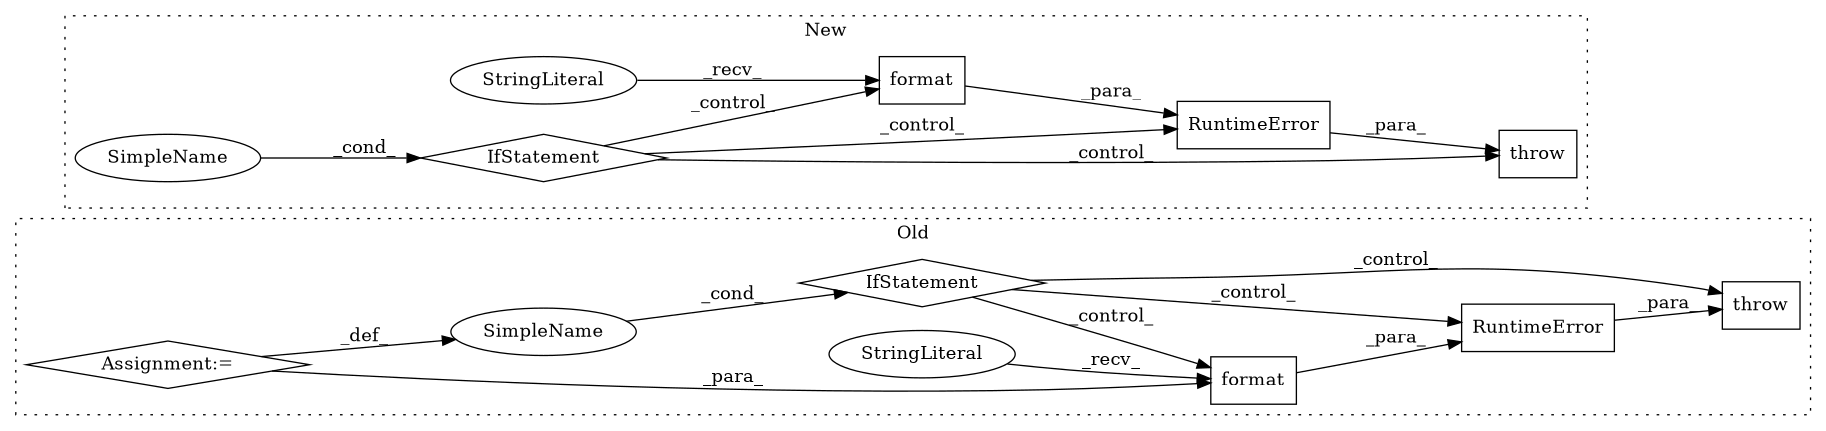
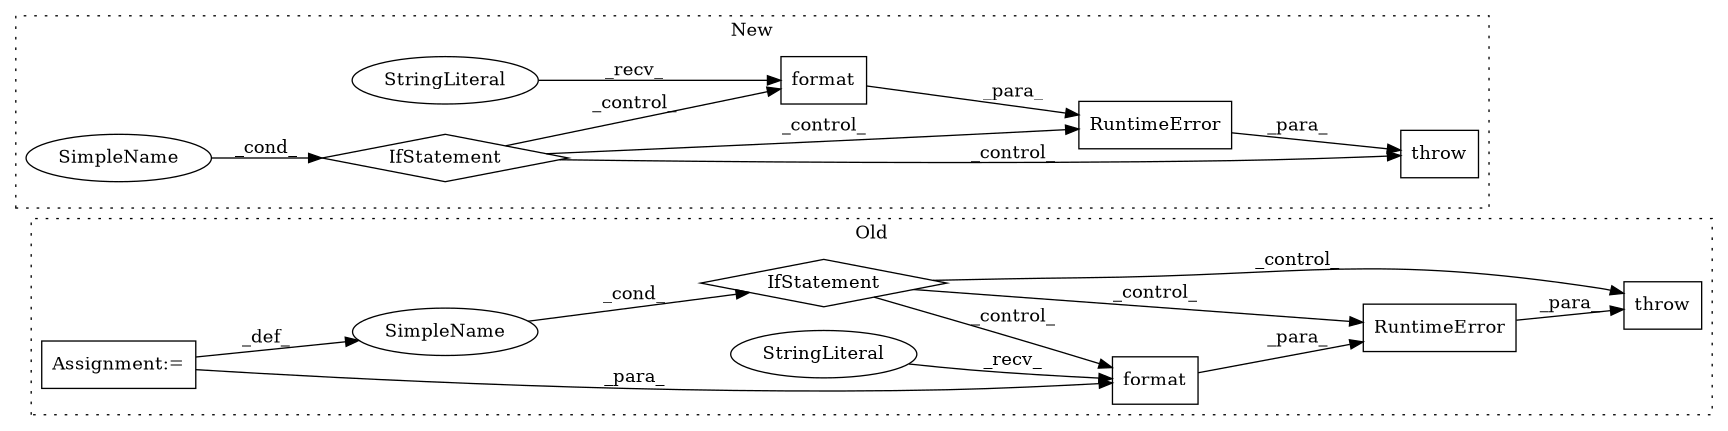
node "Assignment:=": shape diamond -> box
